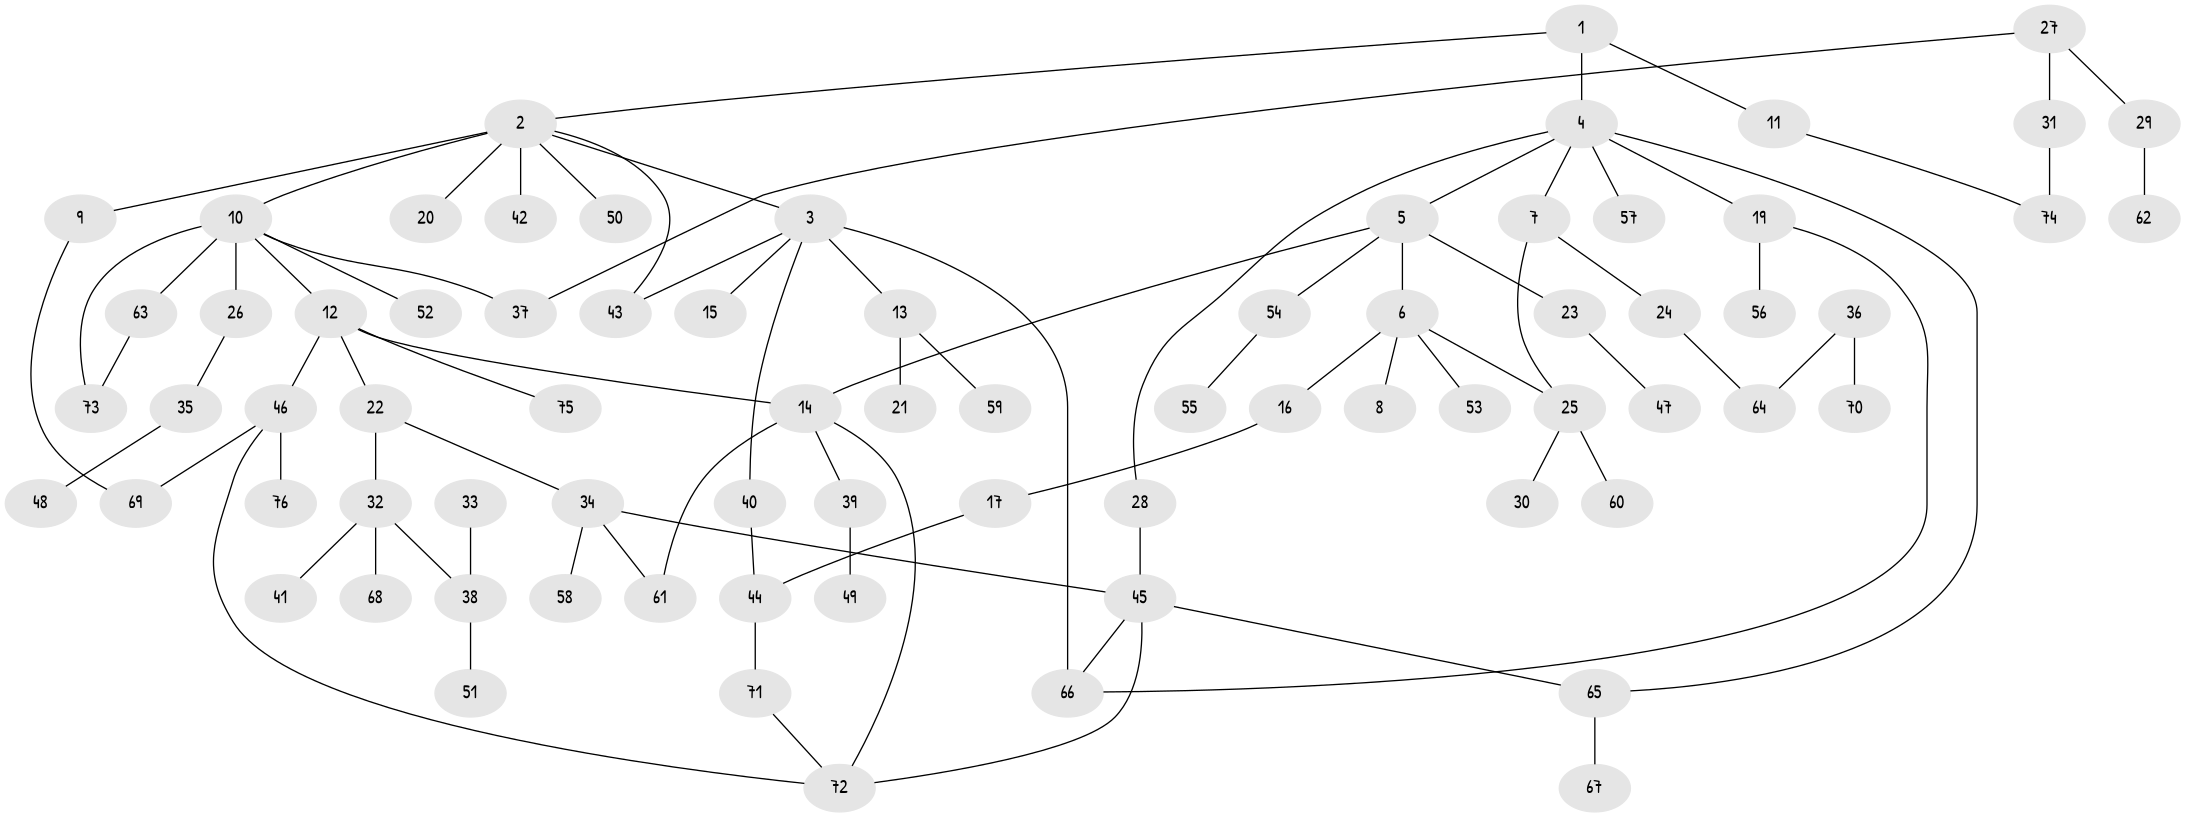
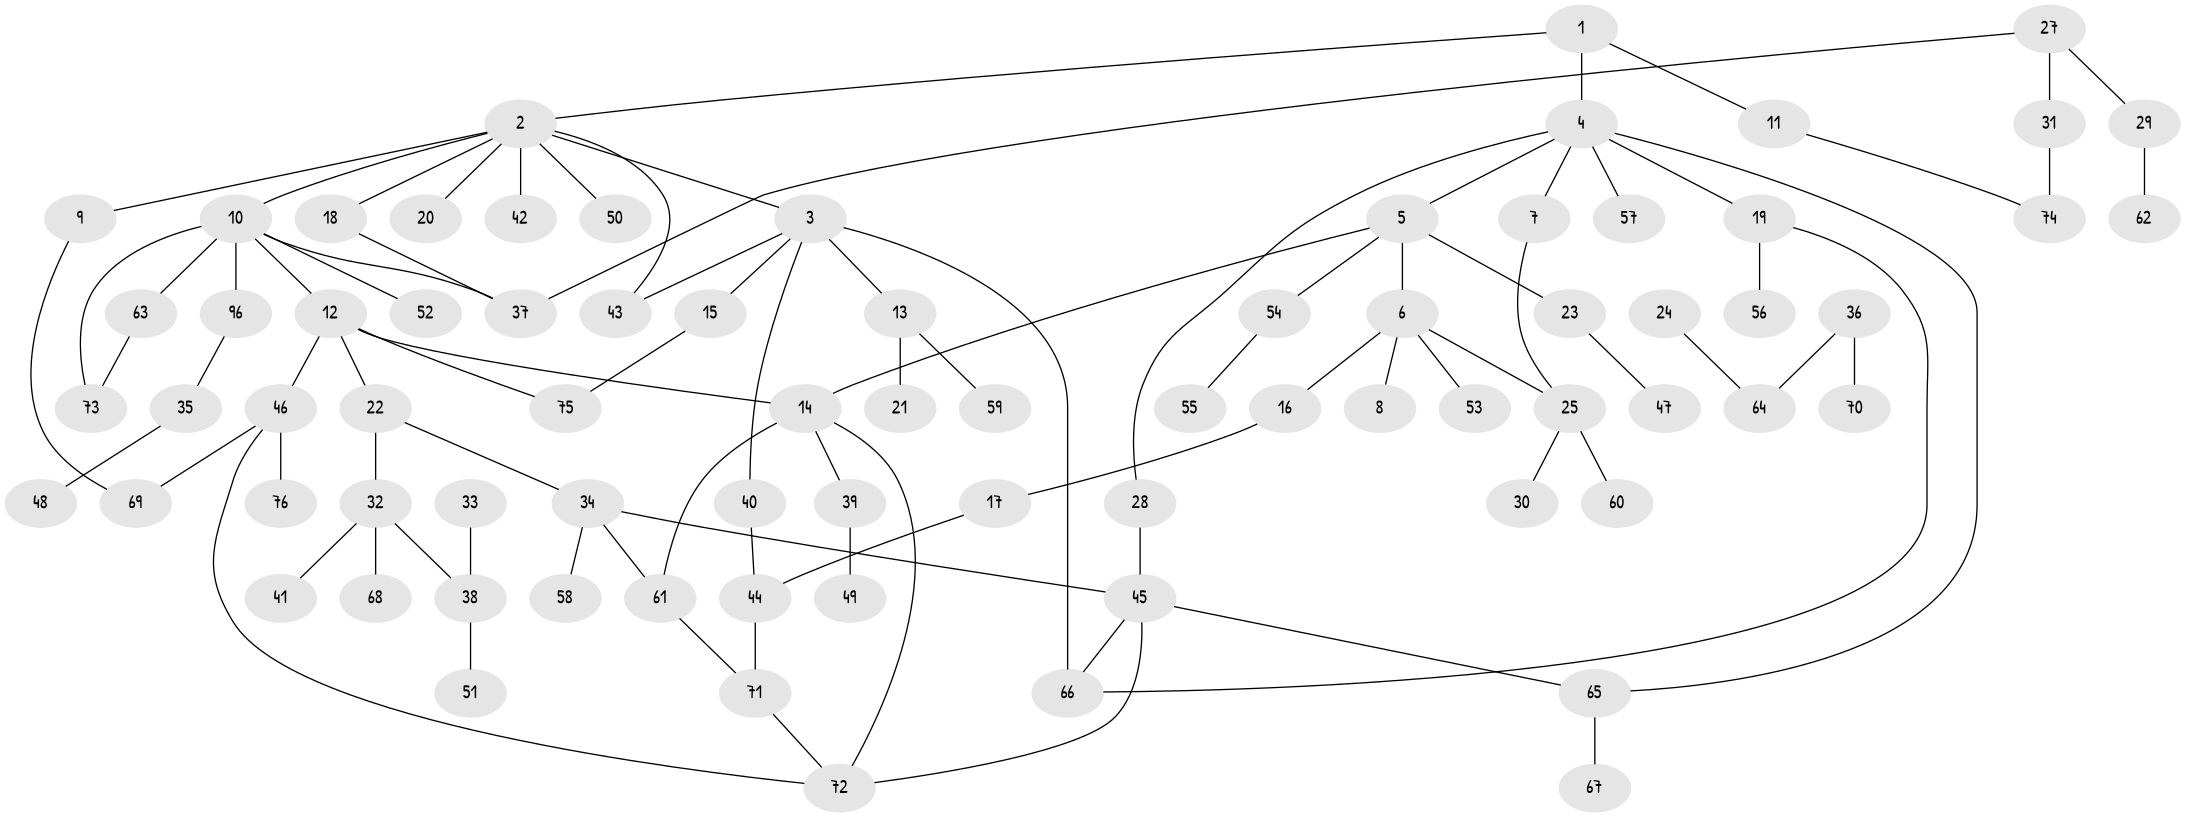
node "18": added
edge "7" -- "24": removed
node "26": label "26" -> "96"
edge "15" -- "75": added
edge "61" -- "71": added
